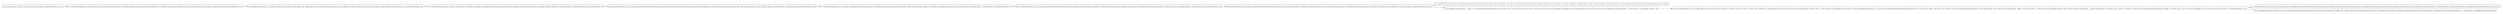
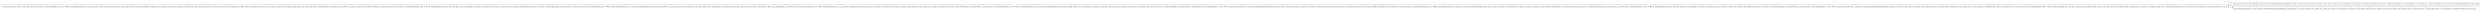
node "class = android.view.View": removed
